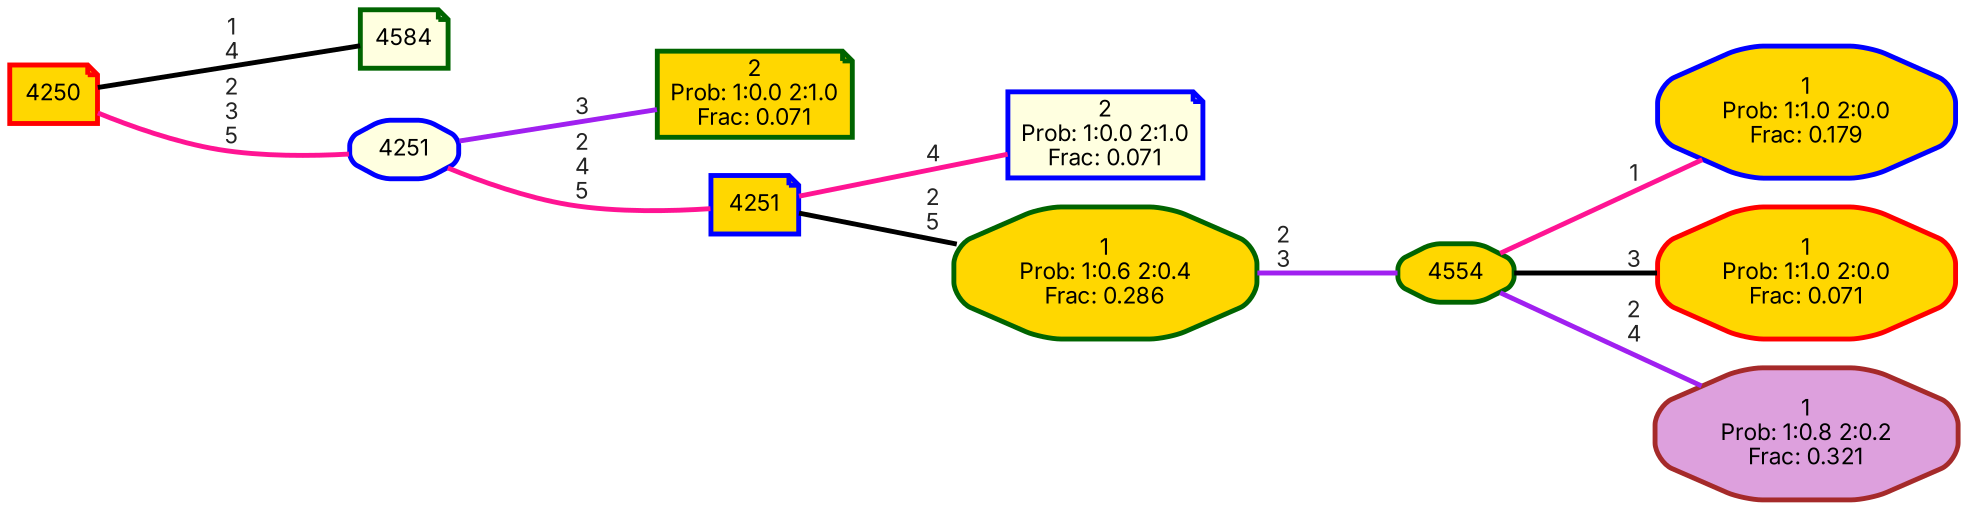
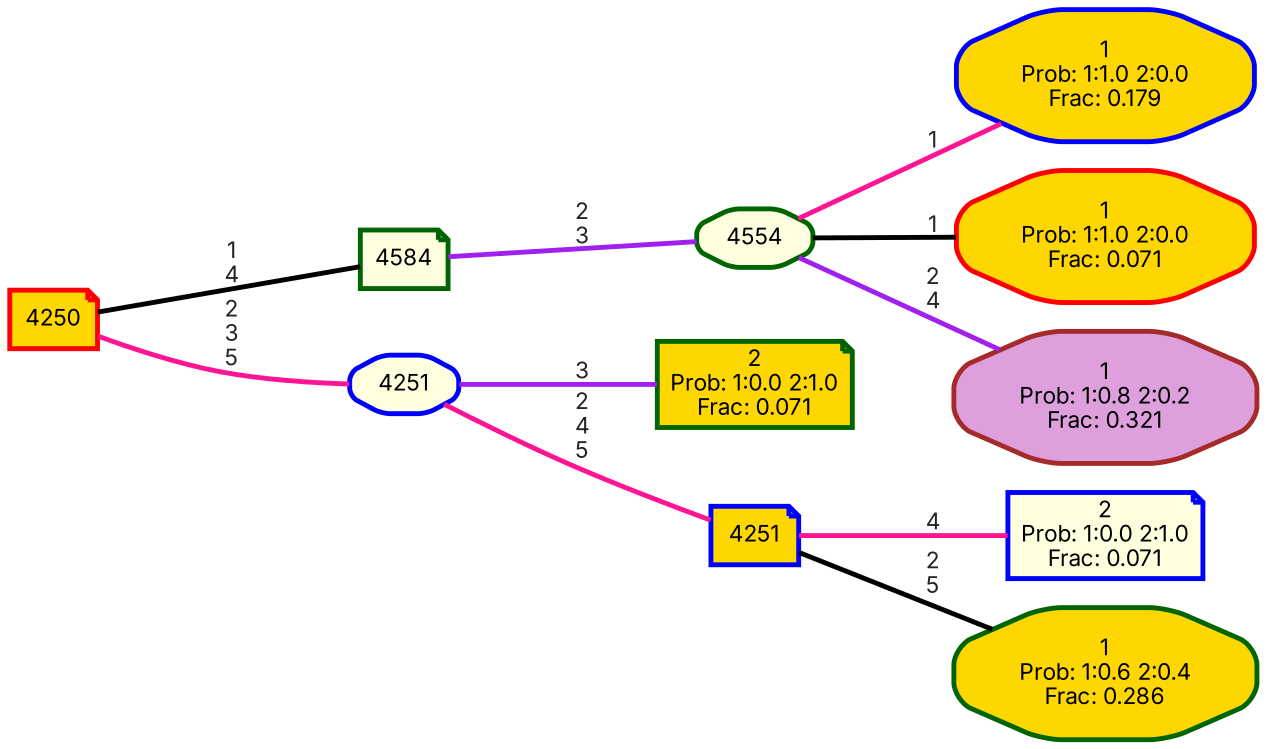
edge "4554" -- "1 Prob: 1:1.0 2:0.0 Frac: 0.071": label " 3" -> " 1"
edge "1 Prob: 1:0.6 2:0.4 Frac: 0.286" -- "4554": now "4584" -- "4554"
node "4554": fillcolor gold -> lightyellow
